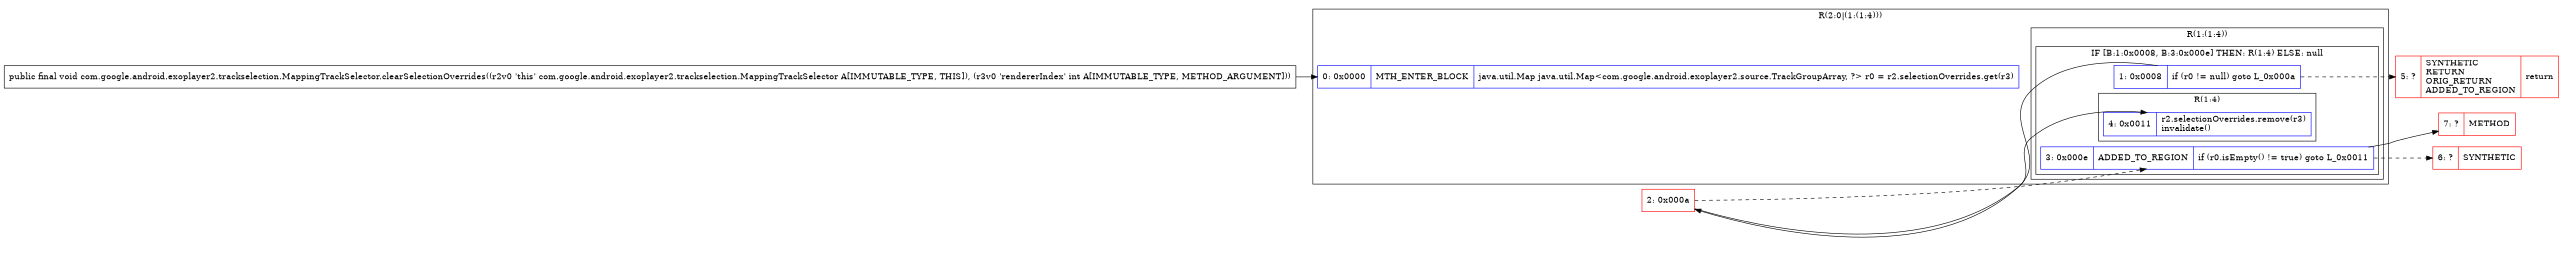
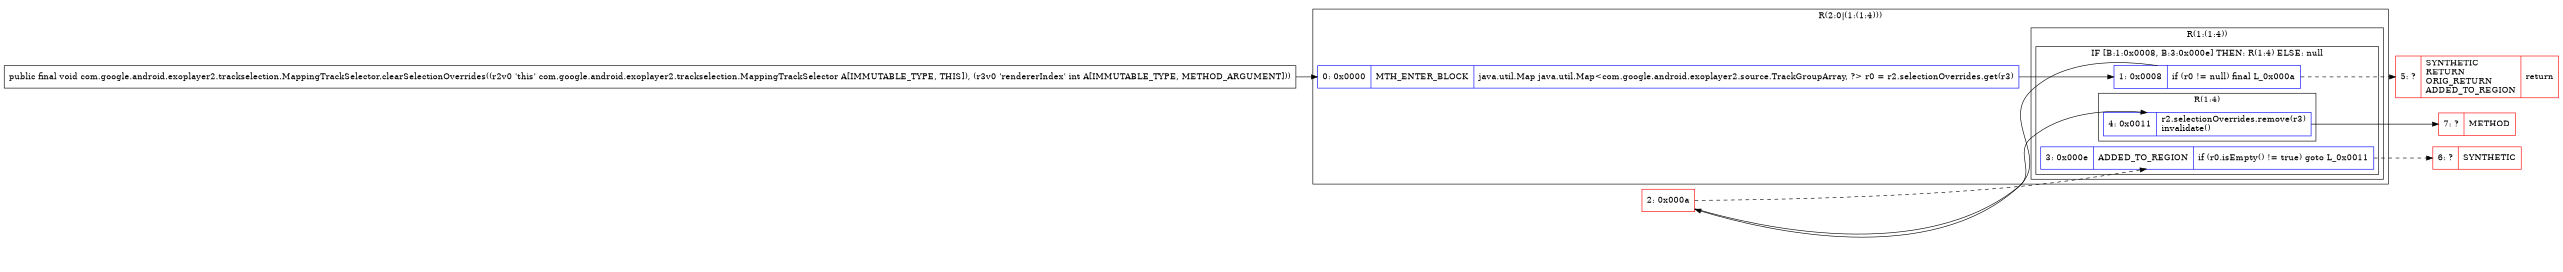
edge "0: 0x0000" -> "1: 0x0008": added
node "1: 0x0008": text "if (r0 != null) goto L_0x000a" -> "if (r0 != null) final L_0x000a"
edge "3: 0x000e" -> "7: ?": now "4: 0x0011" -> "7: ?"
